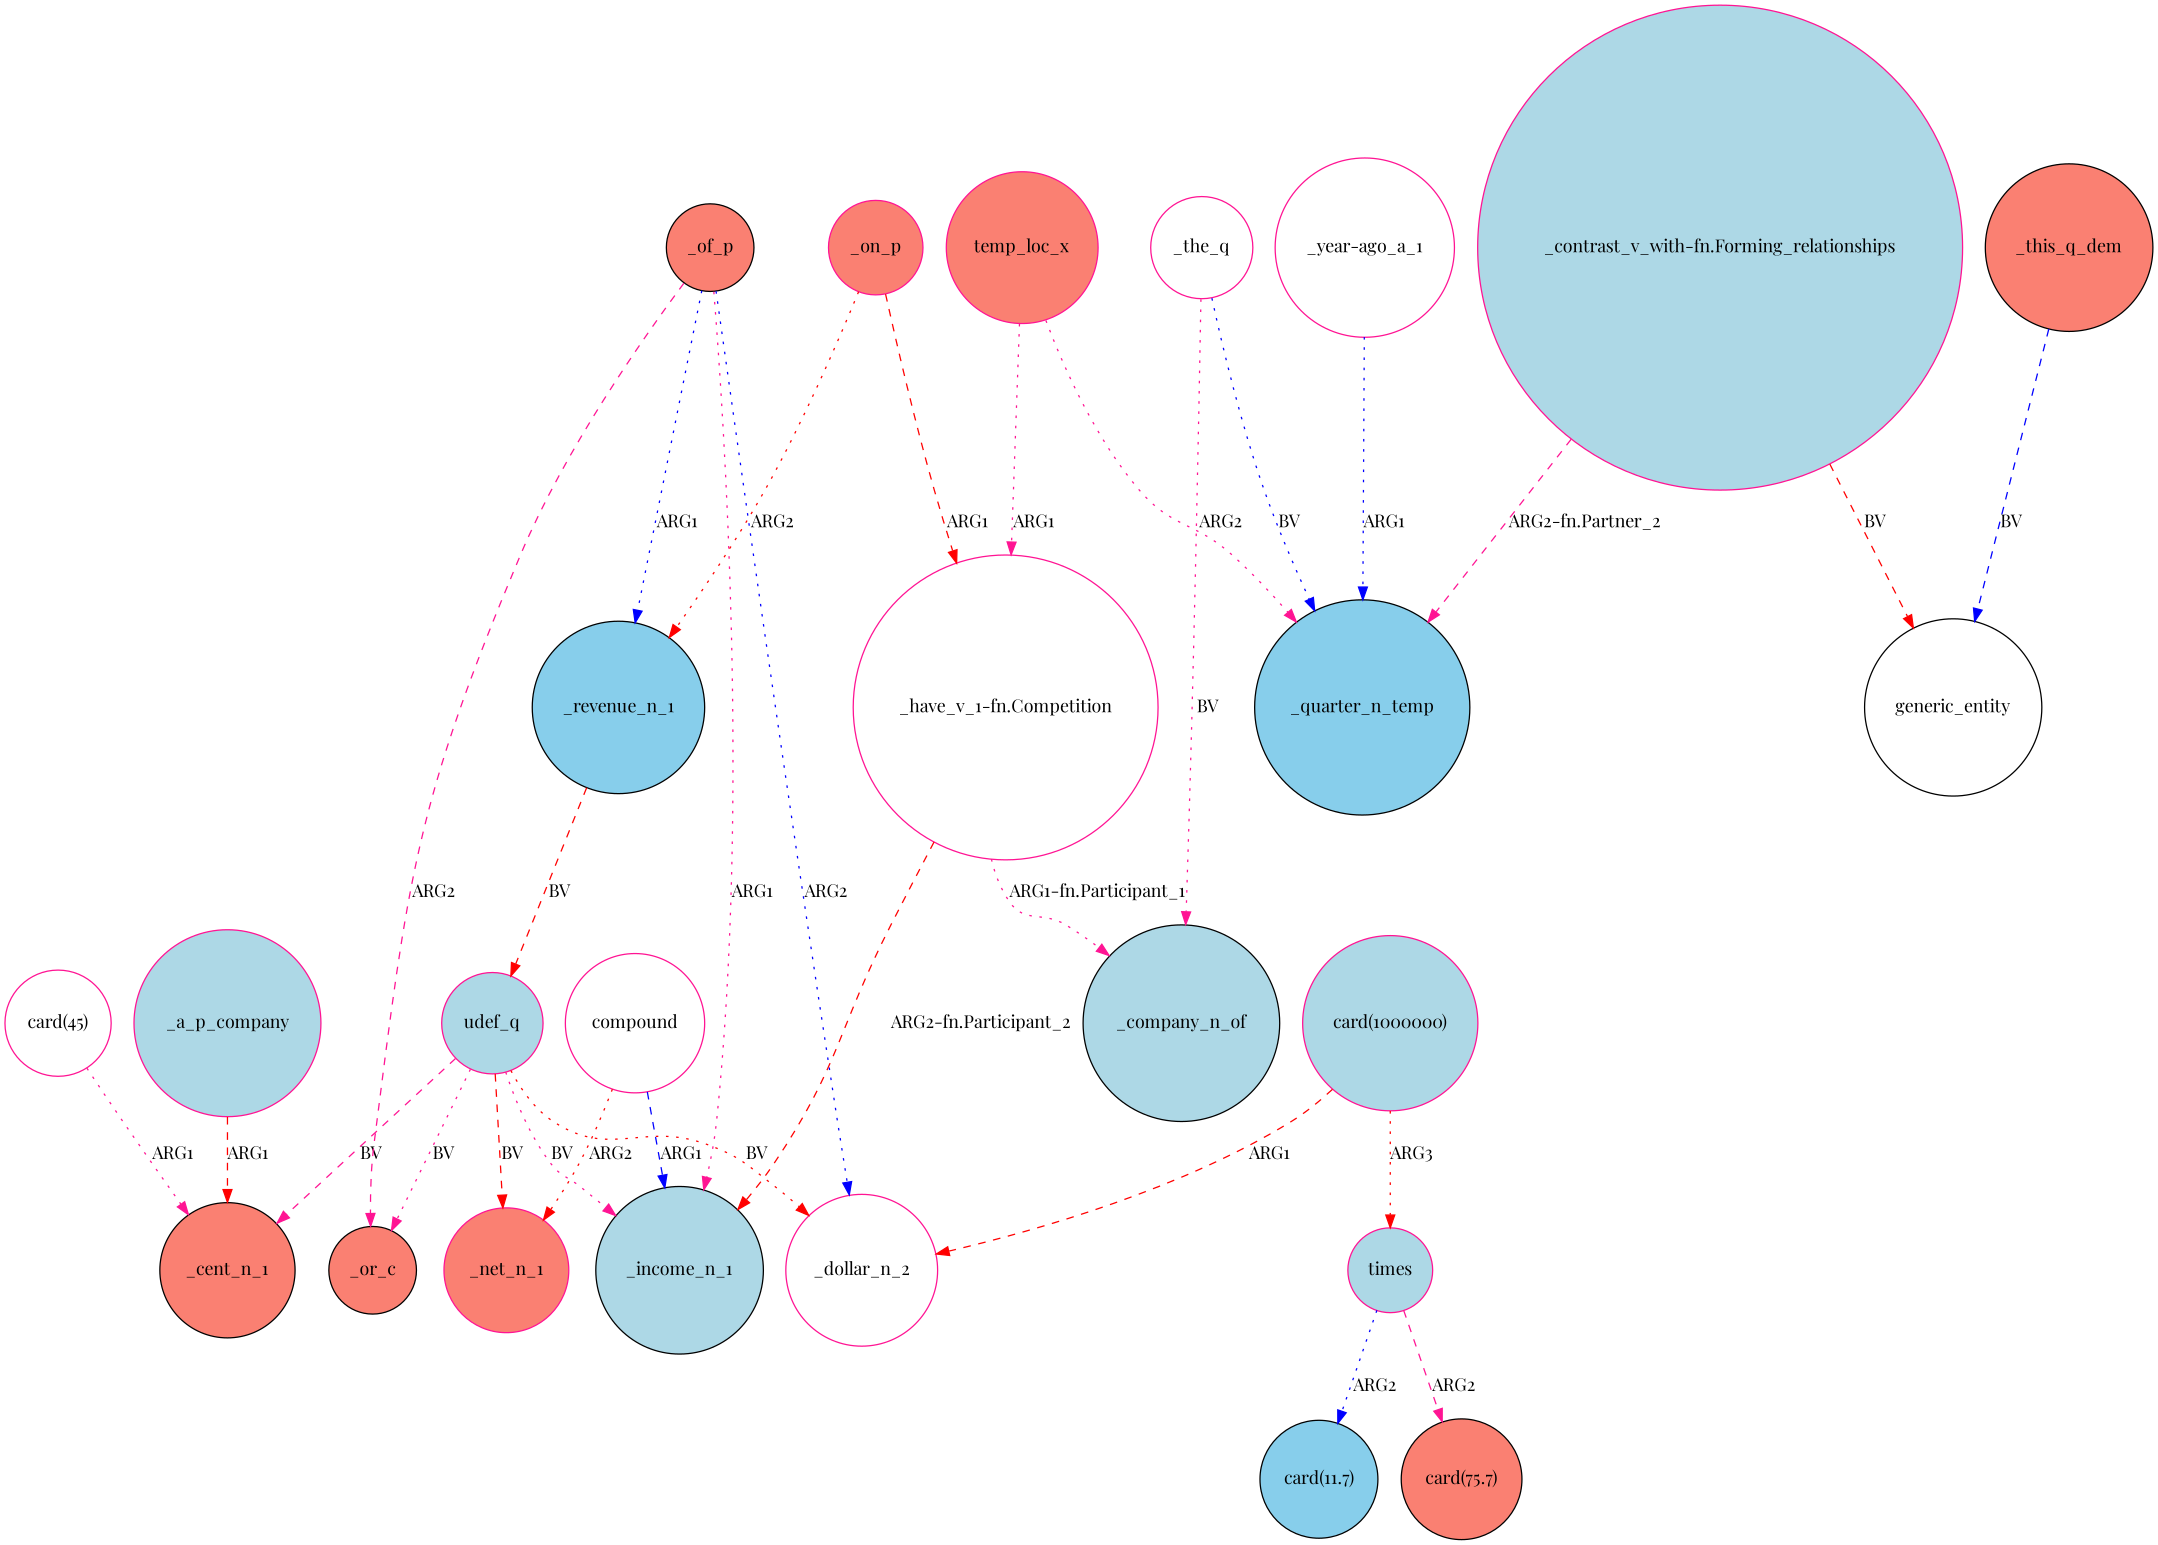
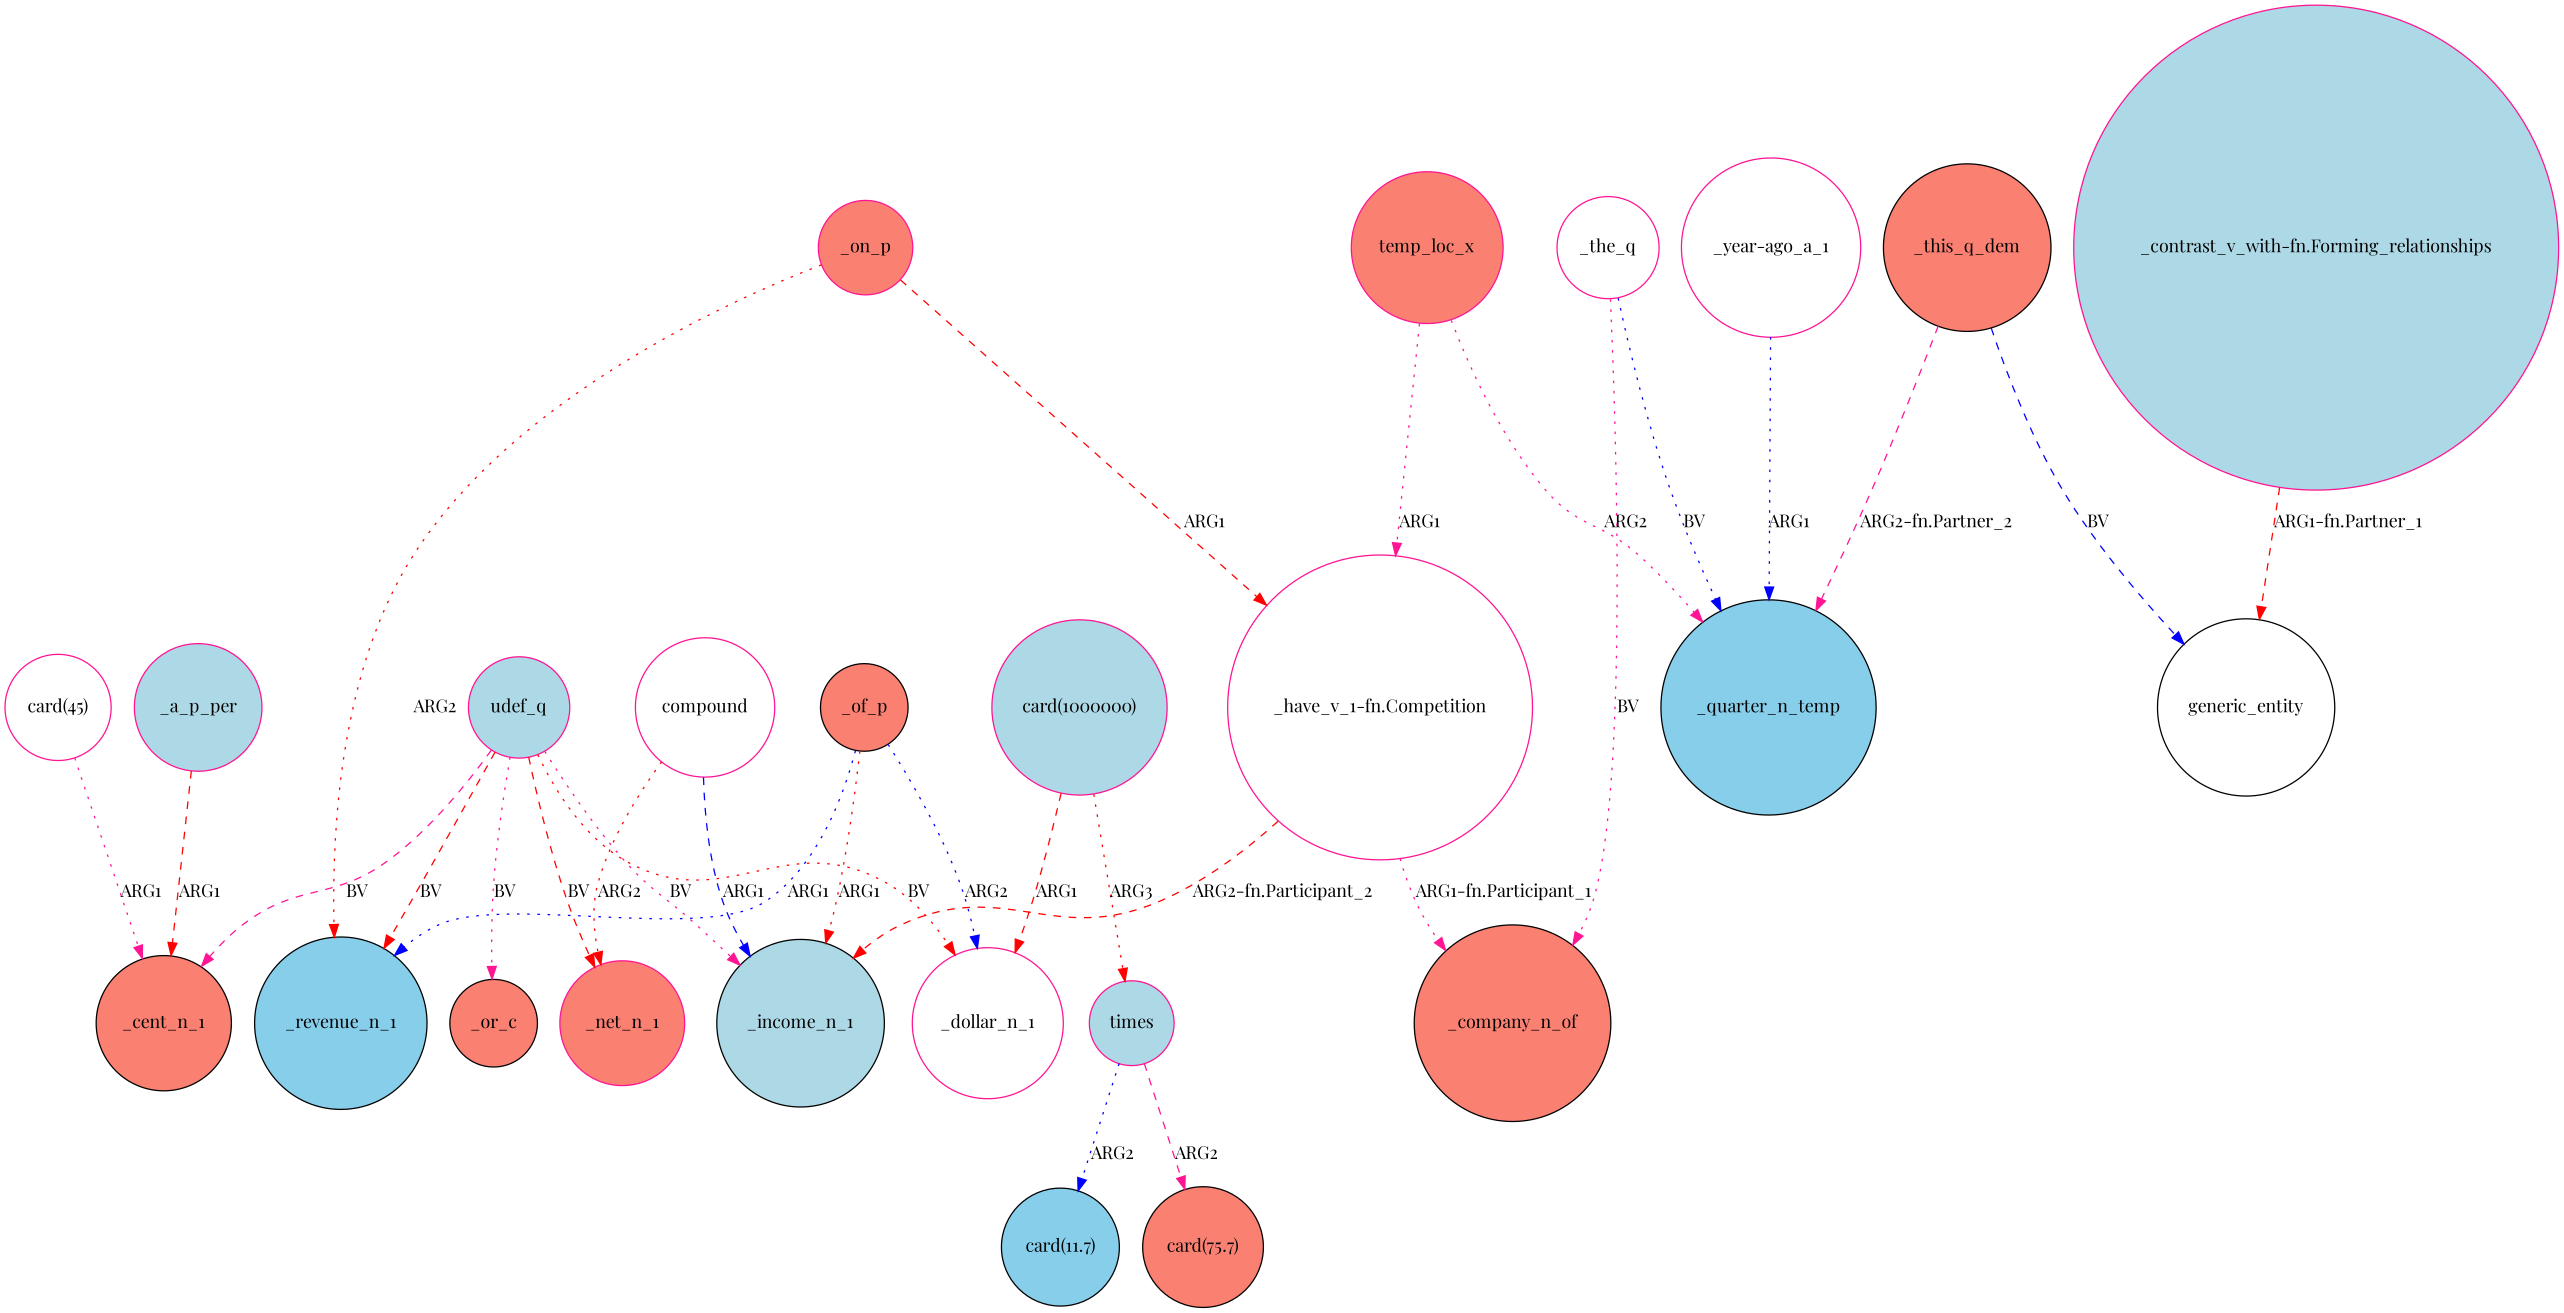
edge "_contrast_v_with-fn.Forming_relationships" -> "generic_entity": label "BV" -> "ARG1-fn.Partner_1"
edge "_contrast_v_with-fn.Forming_relationships" -> "_quarter_n_temp": now "_this_q_dem" -> "_quarter_n_temp"
edge "_of_p" -> "_or_c": removed, label "ARG2"
edge "_of_p" -> "_income_n_1": color deeppink -> red
edge "_revenue_n_1" -> "udef_q": reversed
node "_a_p_company": label "_a_p_company" -> "_a_p_per"
node "_company_n_of": fillcolor lightblue -> salmon
node "_dollar_n_2": label "_dollar_n_2" -> "_dollar_n_1"
